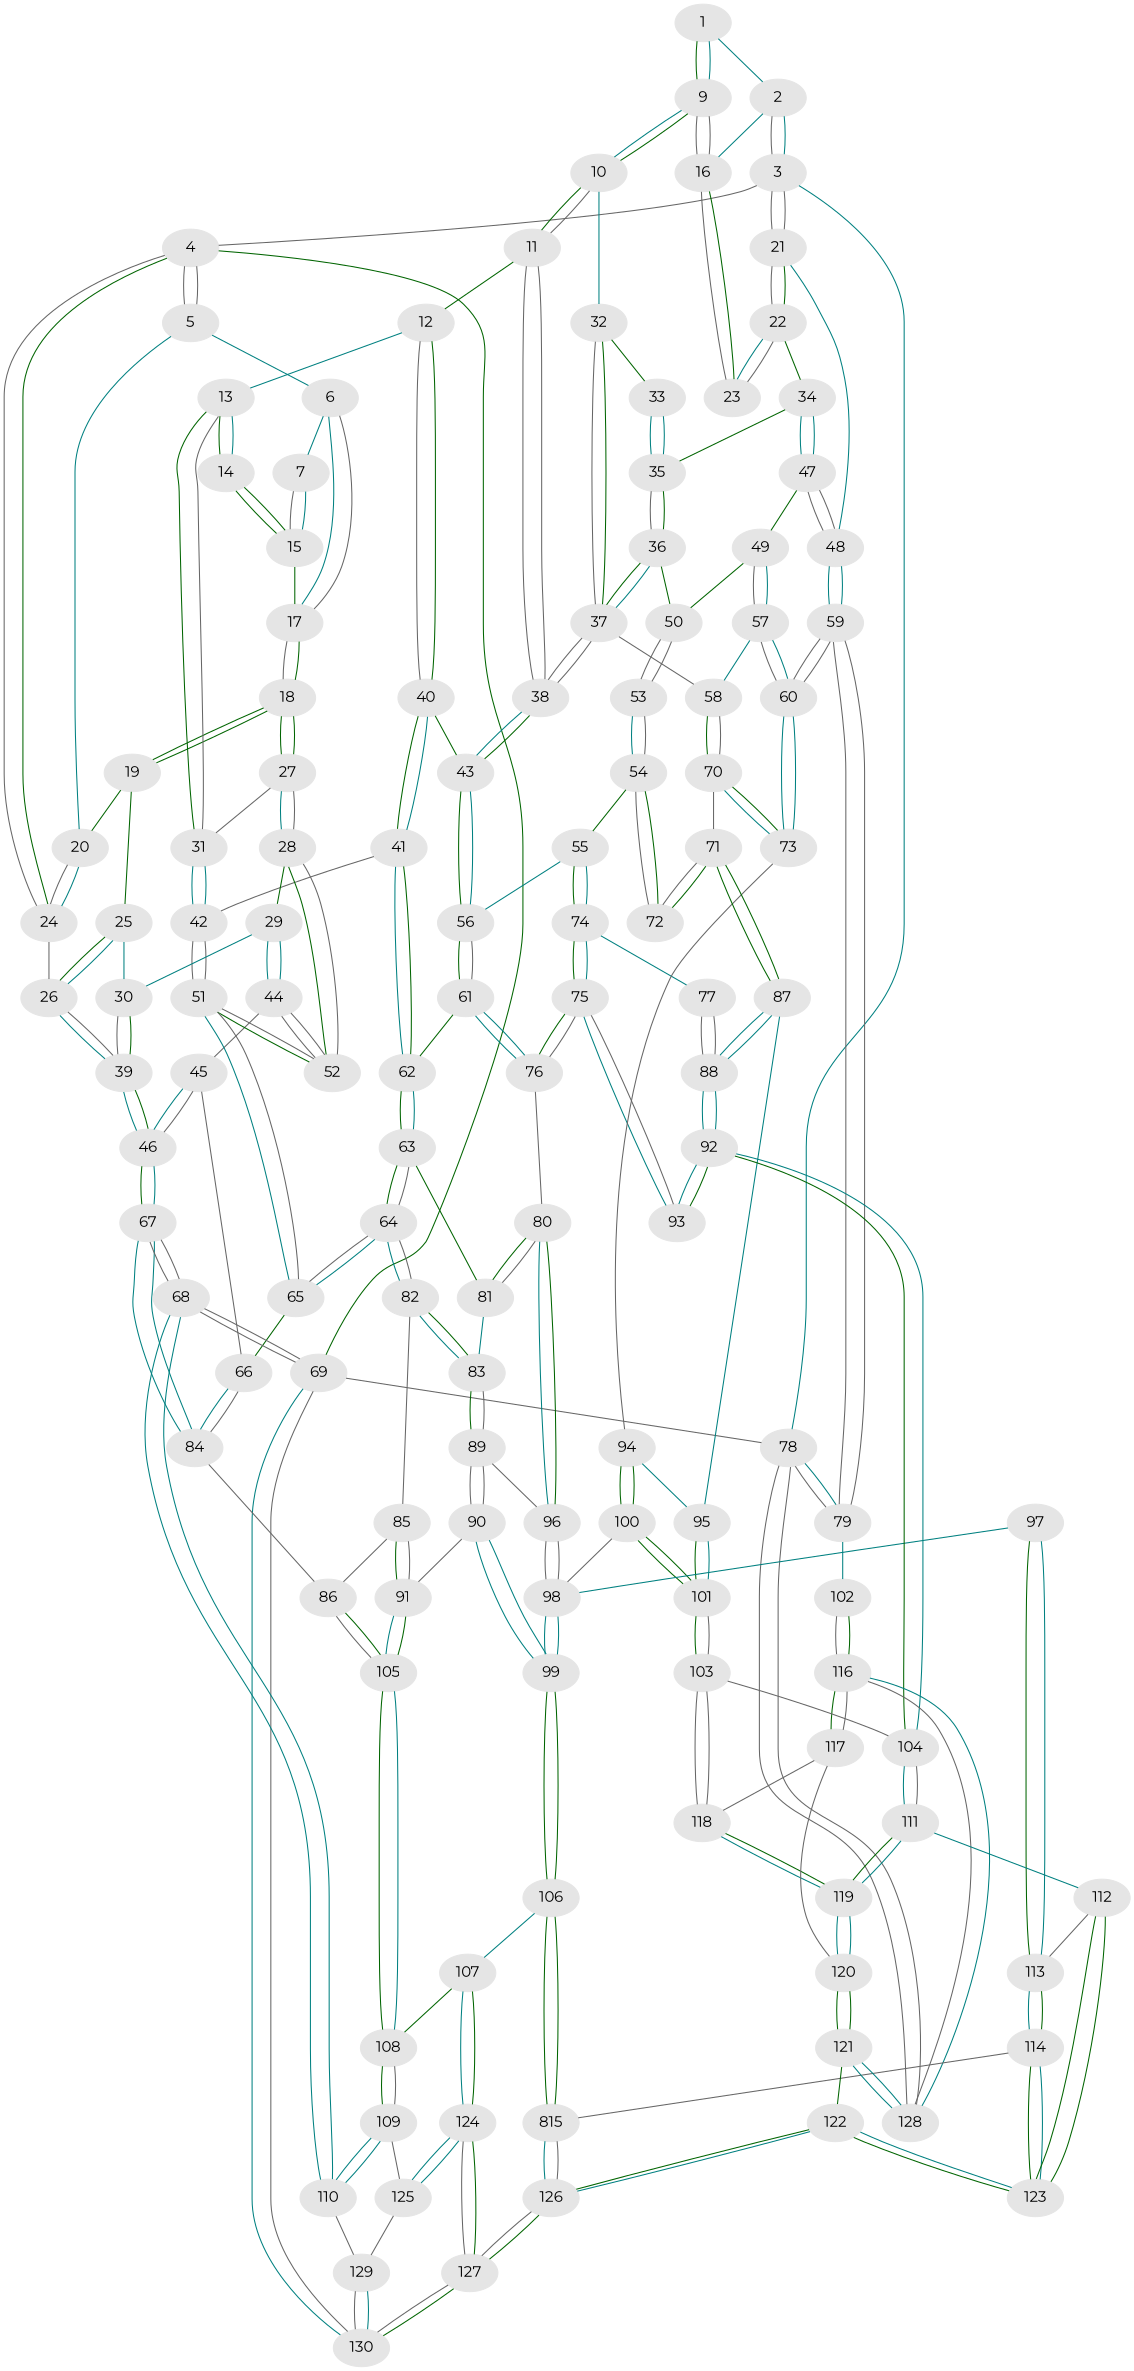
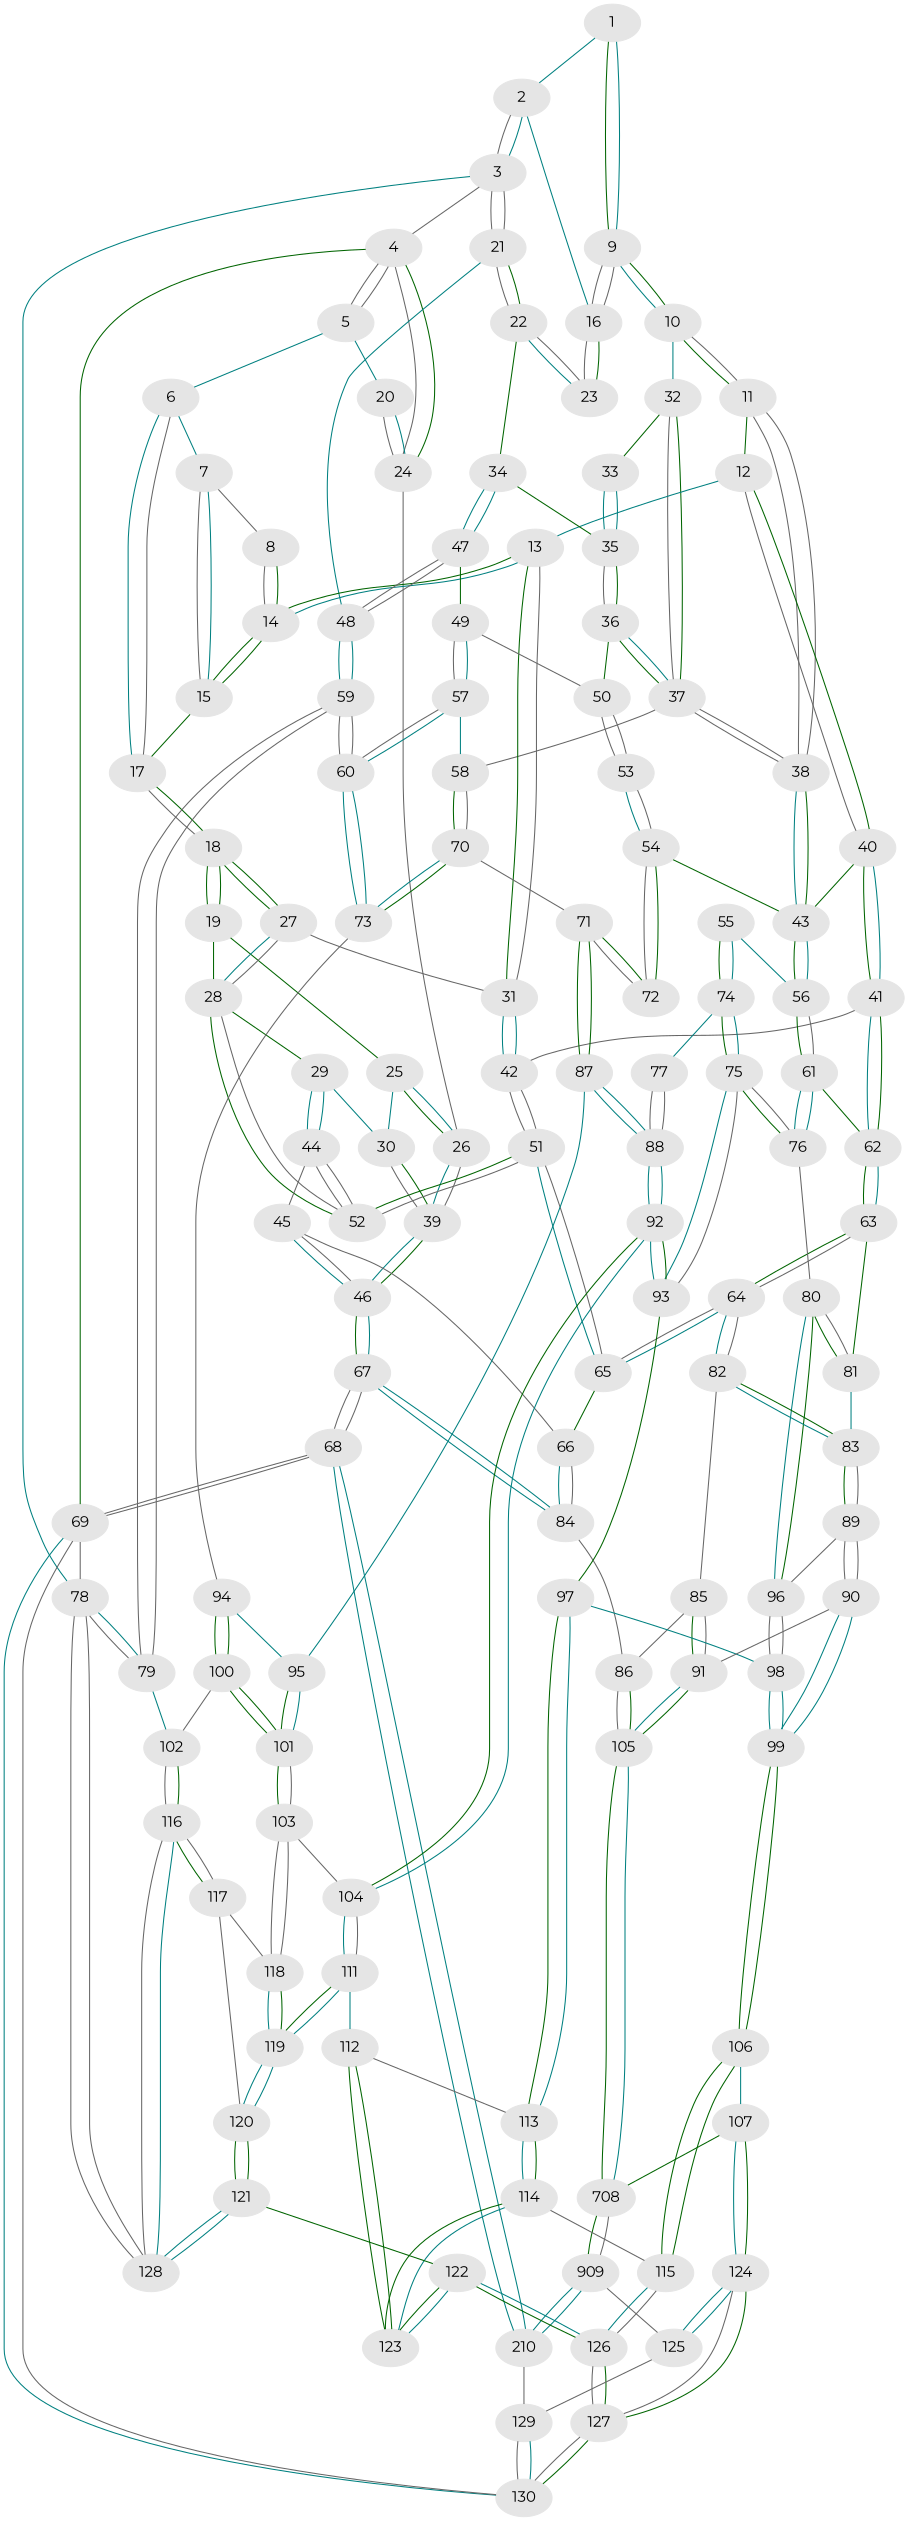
node "8": added
edge "49" -- "50": color darkgreen -> gray40
edge "19" -- "20": now "19" -- "28"
edge "54" -- "55": now "54" -- "43"
edge "93" -- "97": added
edge "100" -- "98": now "100" -- "102"
node "108": label "108" -> "708"
node "109": label "109" -> "909"
node "815": label "815" -> "115"
node "110": label "110" -> "210"
